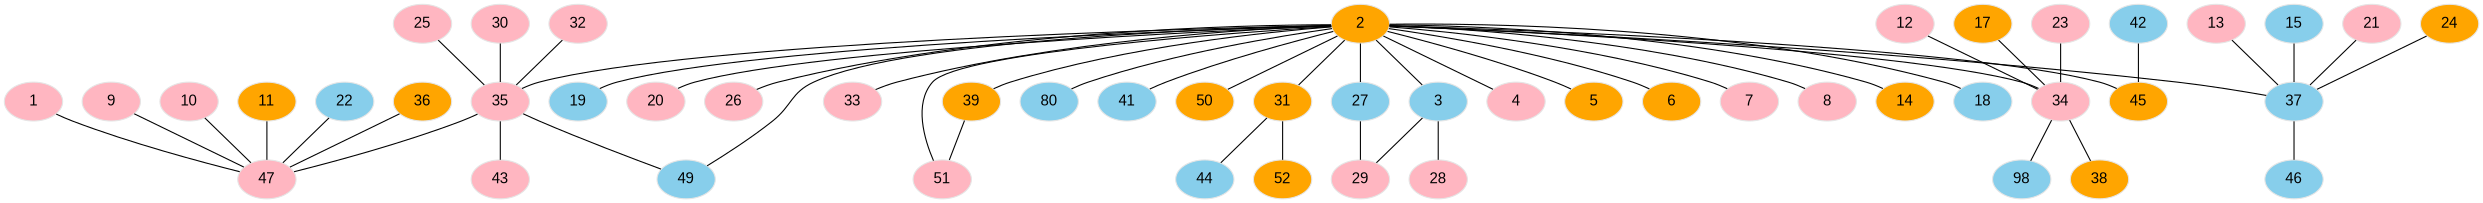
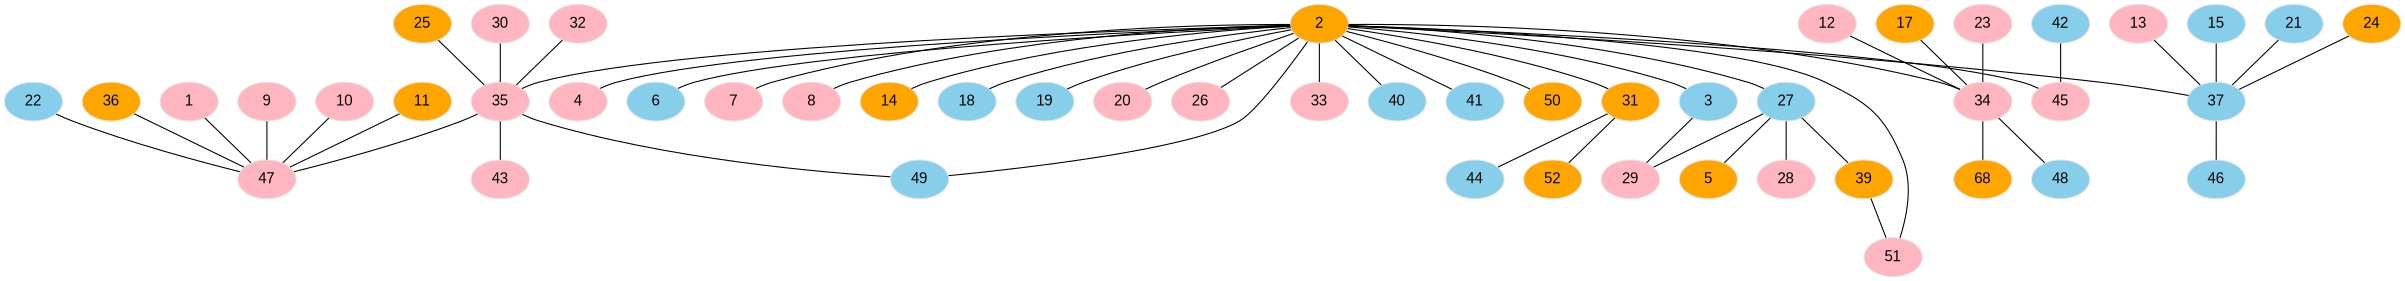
node "25": fillcolor lightpink -> orange
node "21": fillcolor lightpink -> skyblue
edge "2" -- "39": now "27" -- "39"
edge "2" -- "5": now "27" -- "5"
node "80": label "80" -> "40"
node "6": fillcolor orange -> skyblue
node "45": fillcolor orange -> lightpink
edge "3" -- "28": now "27" -- "28"
node "98": label "98" -> "48"
node "38": label "38" -> "68"
